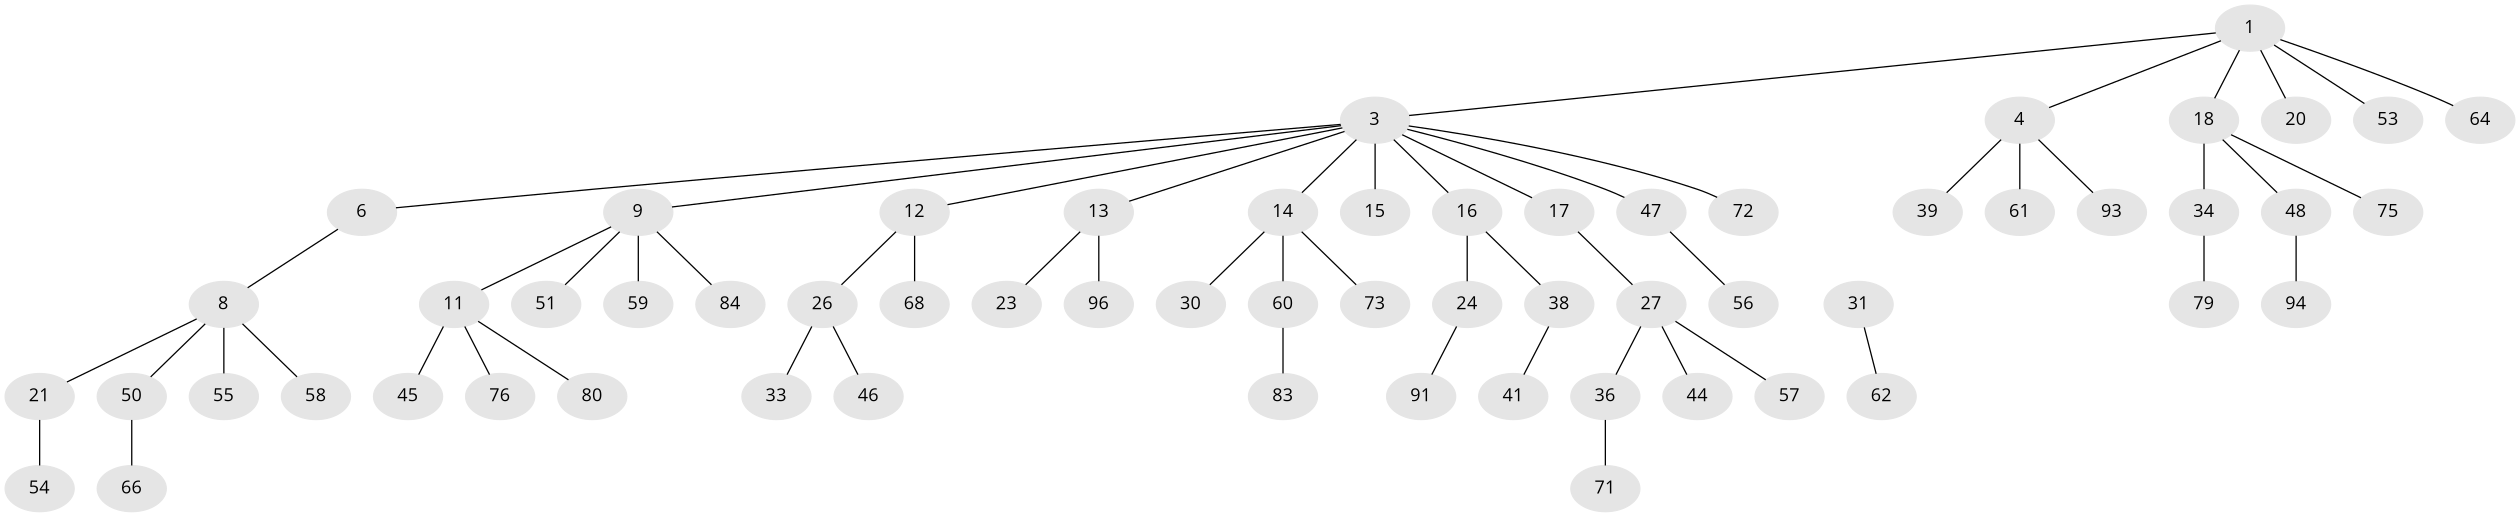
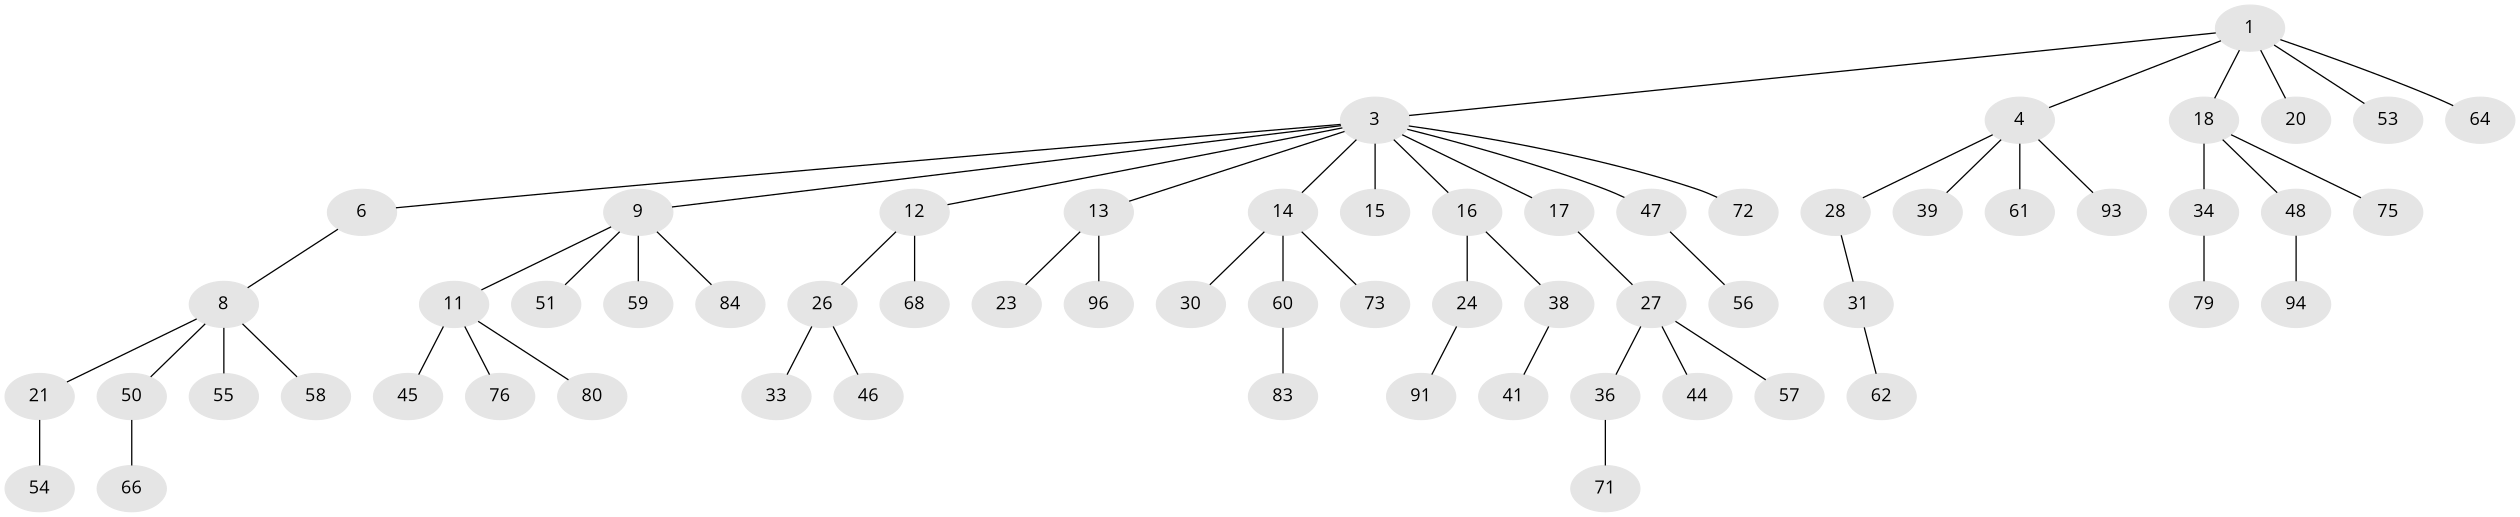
node "28": added
